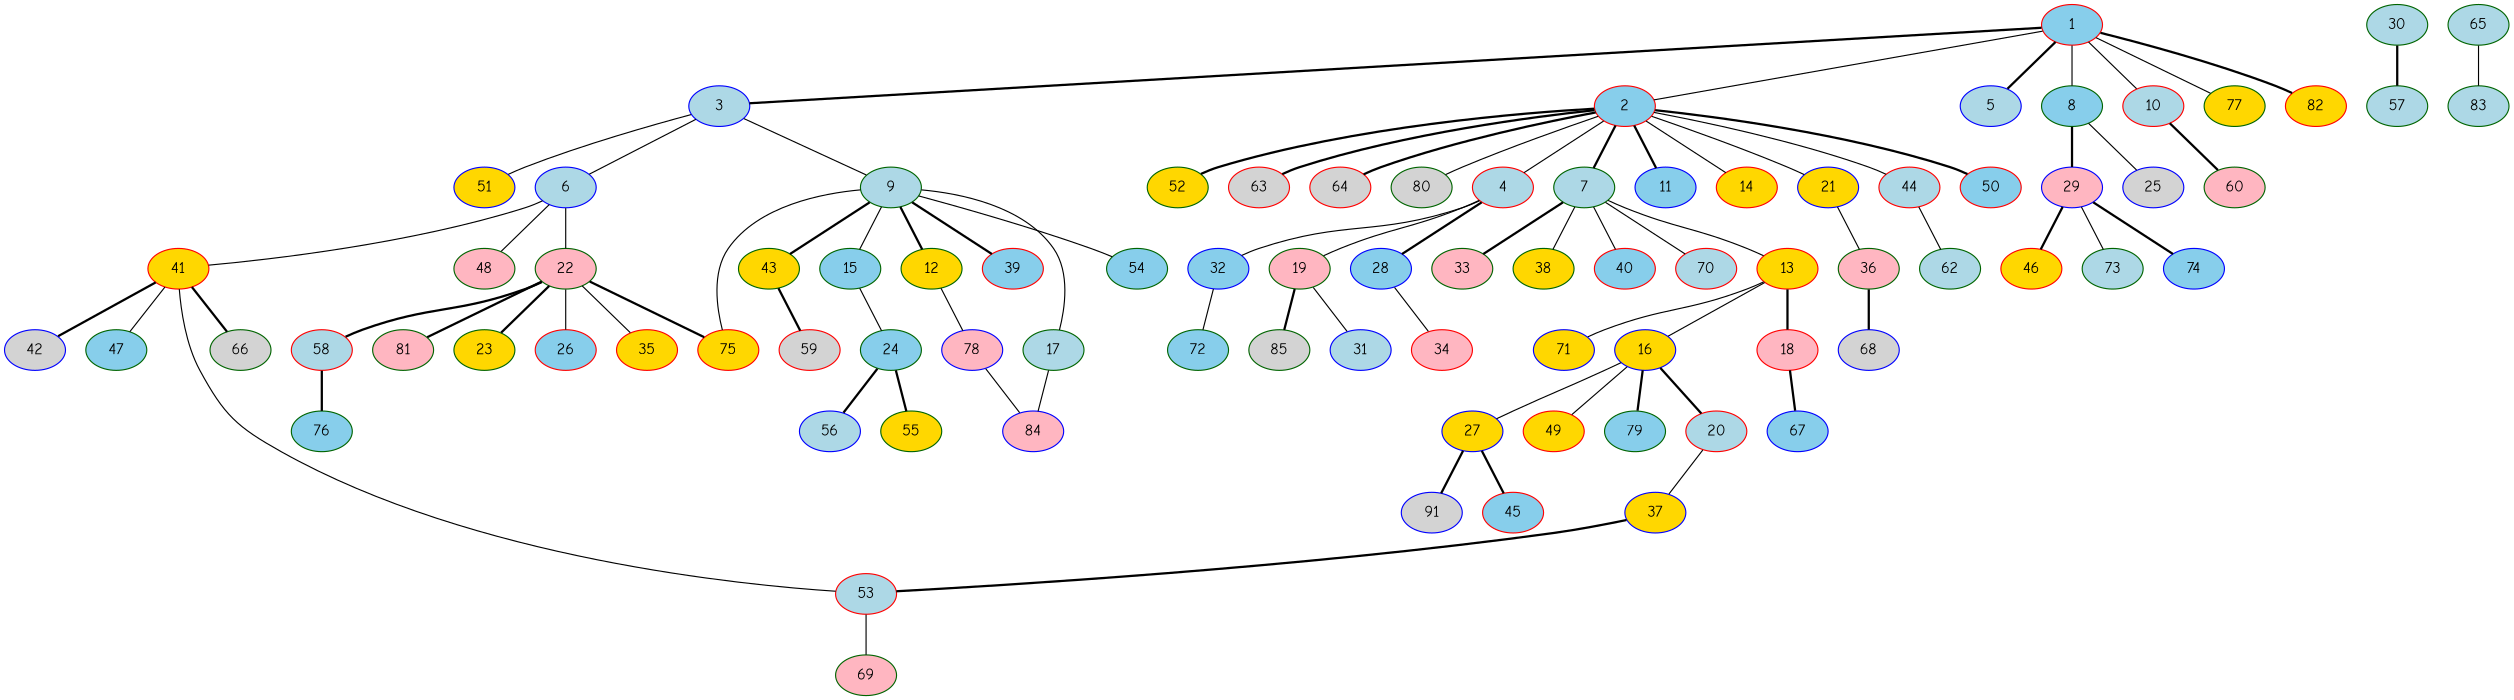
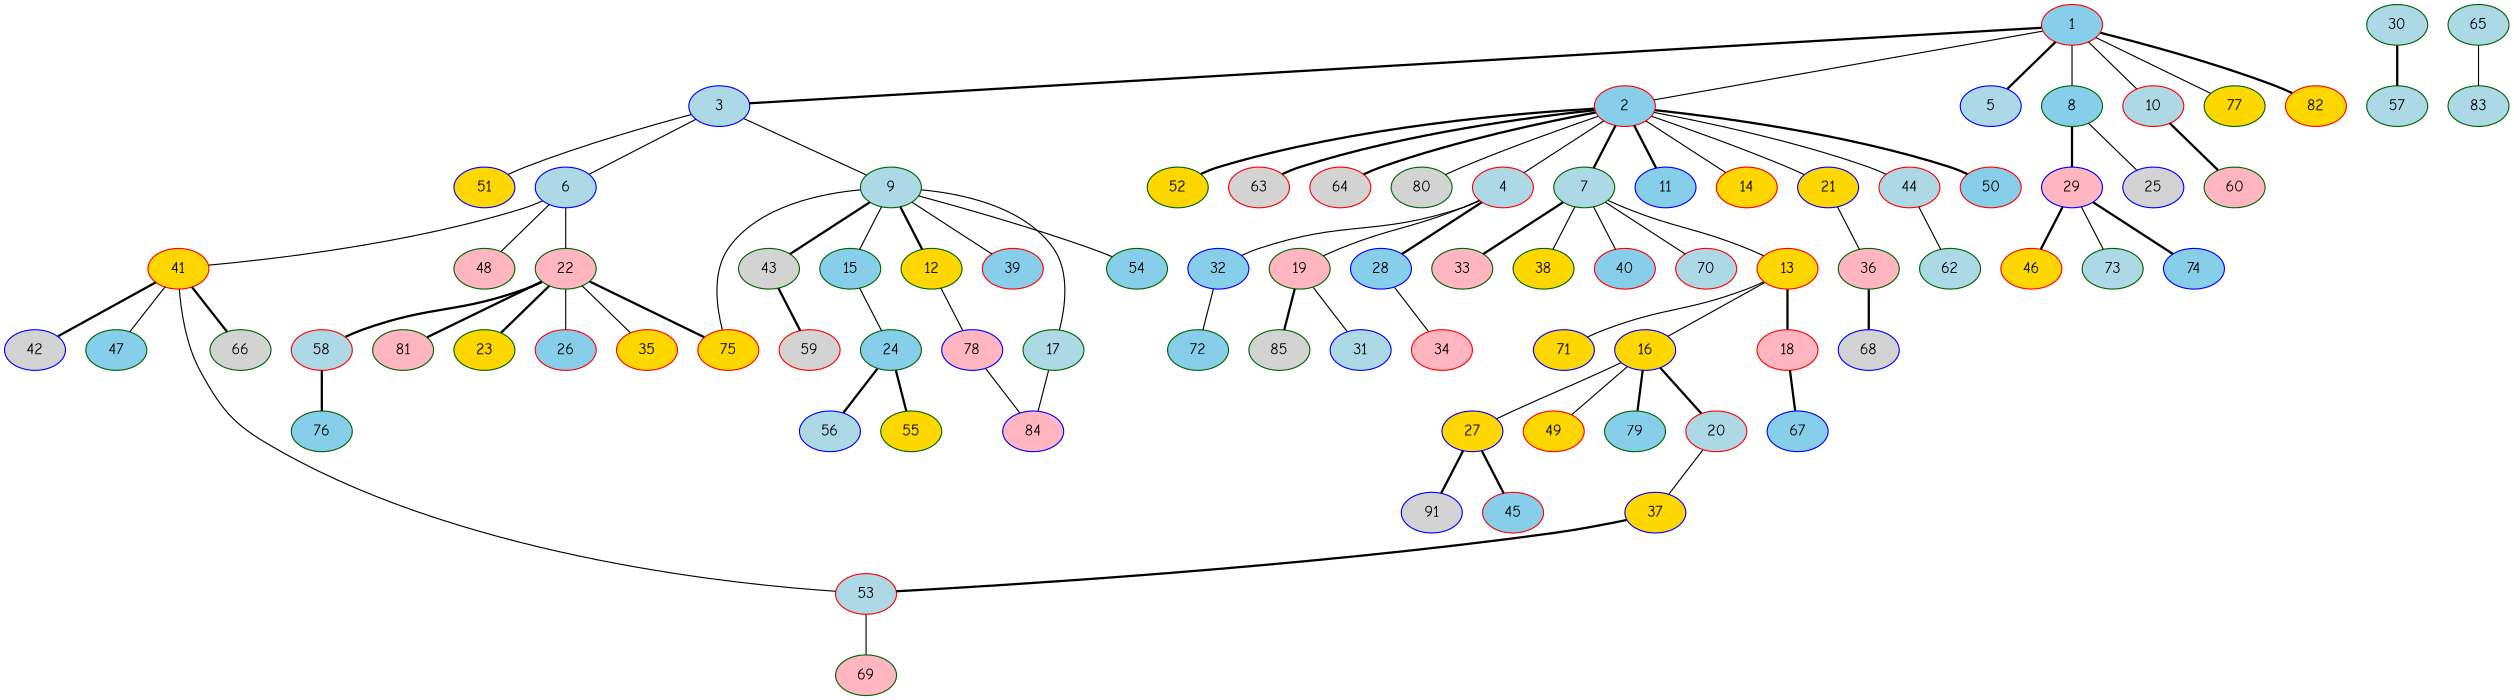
edge "9" -- "39": style bold -> solid
node "43": fillcolor gold -> lightgrey
